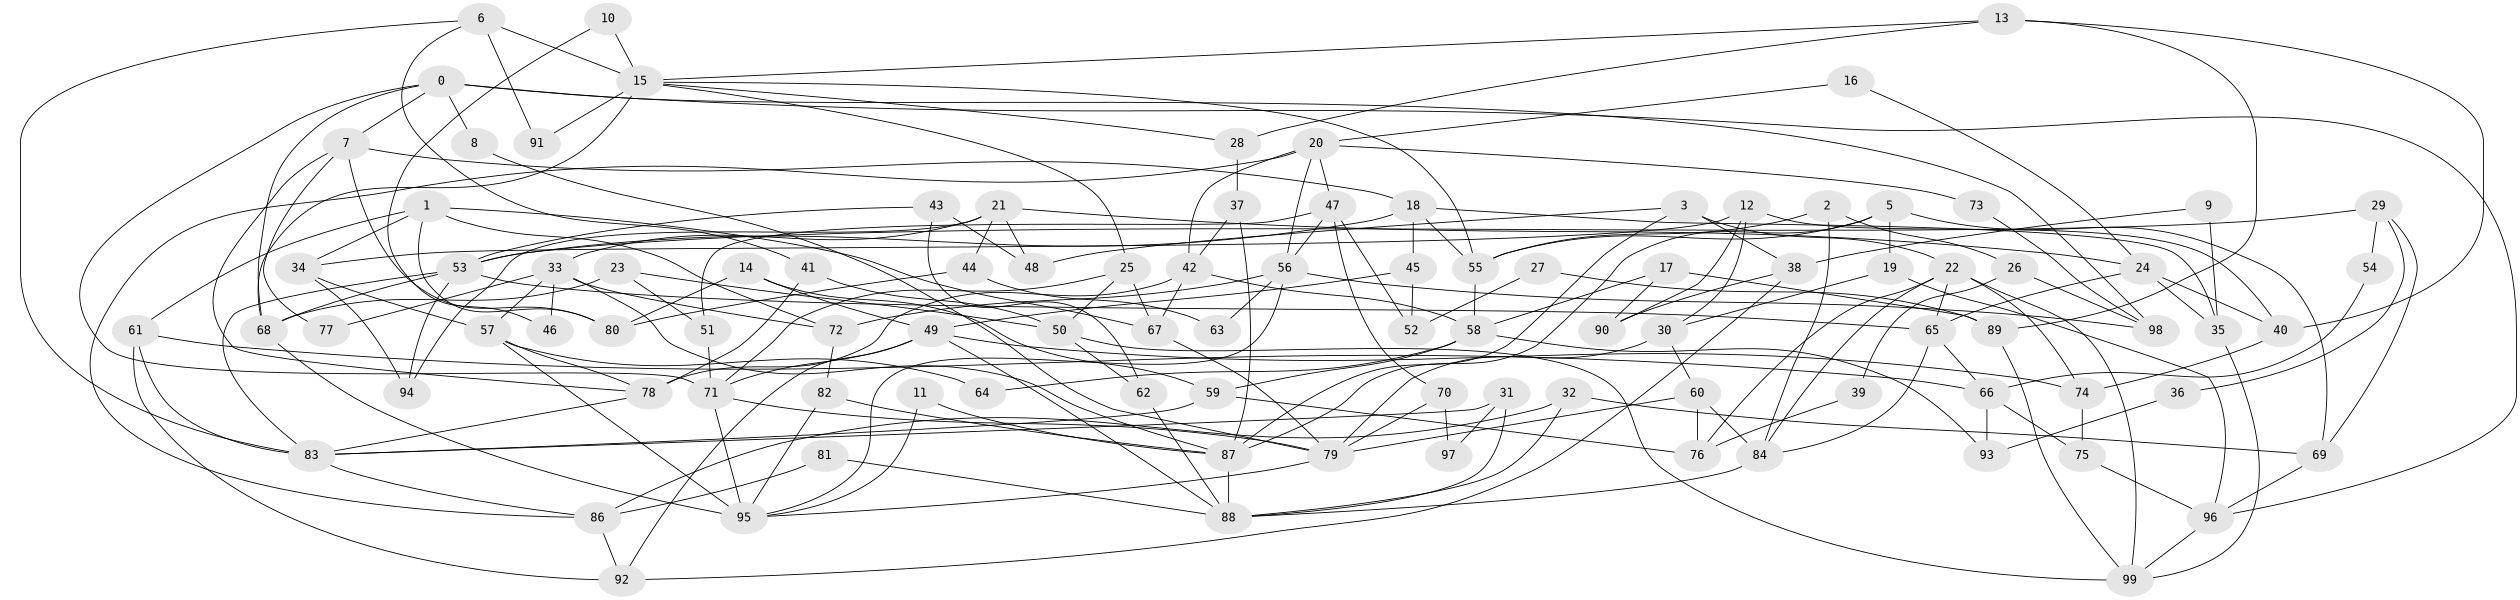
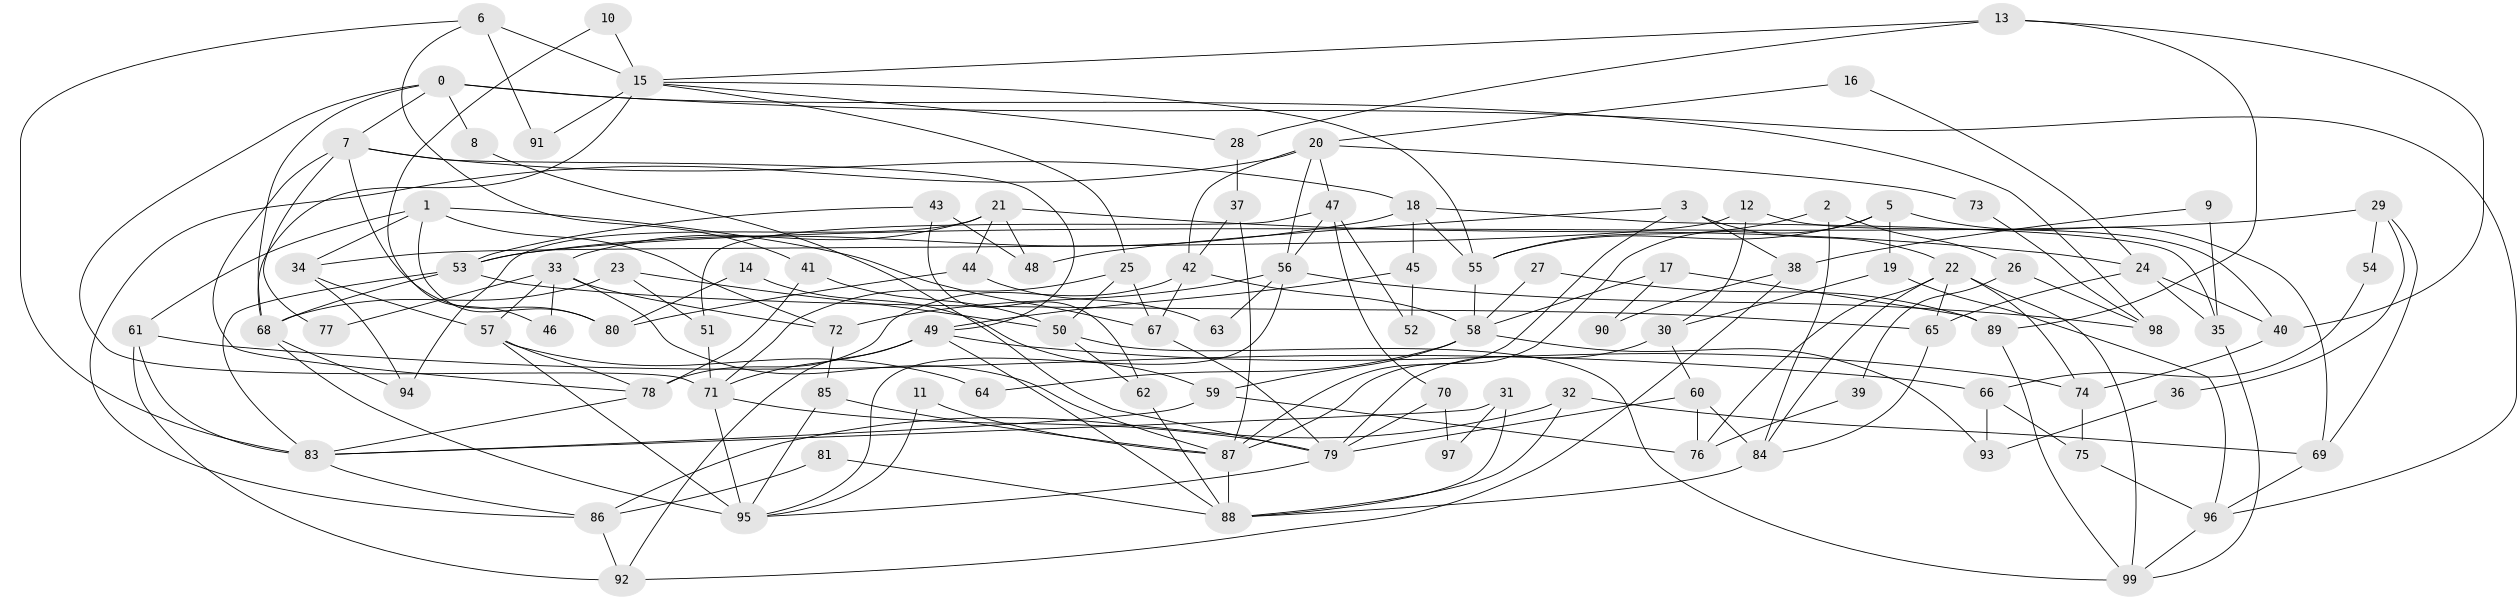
edge "12" -- "90": removed
edge "27" -- "52": now "27" -- "58"
edge "14" -- "49": now "7" -- "49"
edge "53" -- "94": now "68" -- "94"
edge "65" -- "66": removed
node "82": label "82" -> "85"
